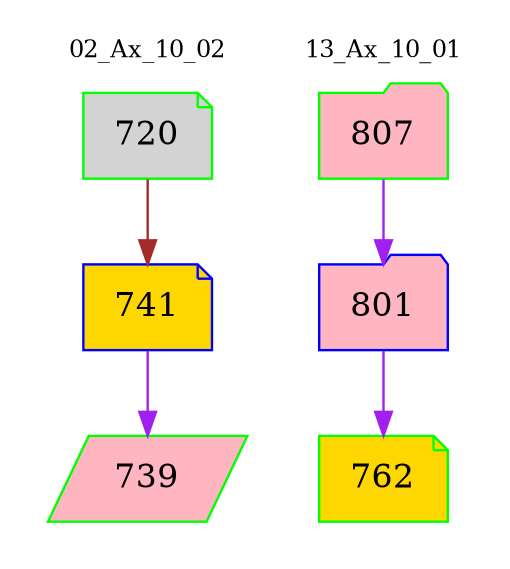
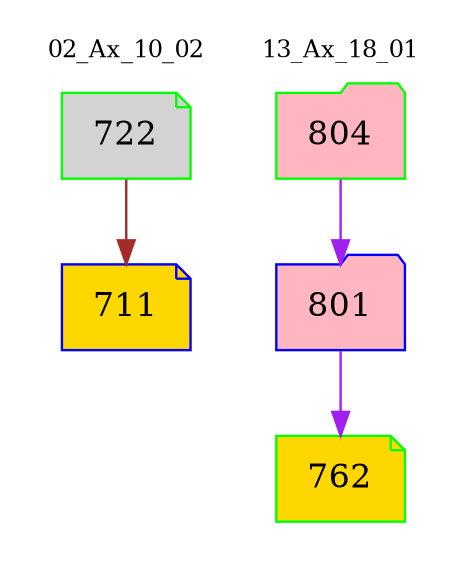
cluster "13_Ax_10_01": label "13_Ax_10_01" -> "13_Ax_18_01"
node "720": label "720" -> "722"
node "807": label "807" -> "804"
node "741": label "741" -> "711"
node "739": removed
